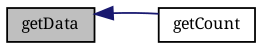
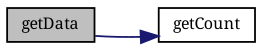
edge "getCount" -> "getData": reversed
